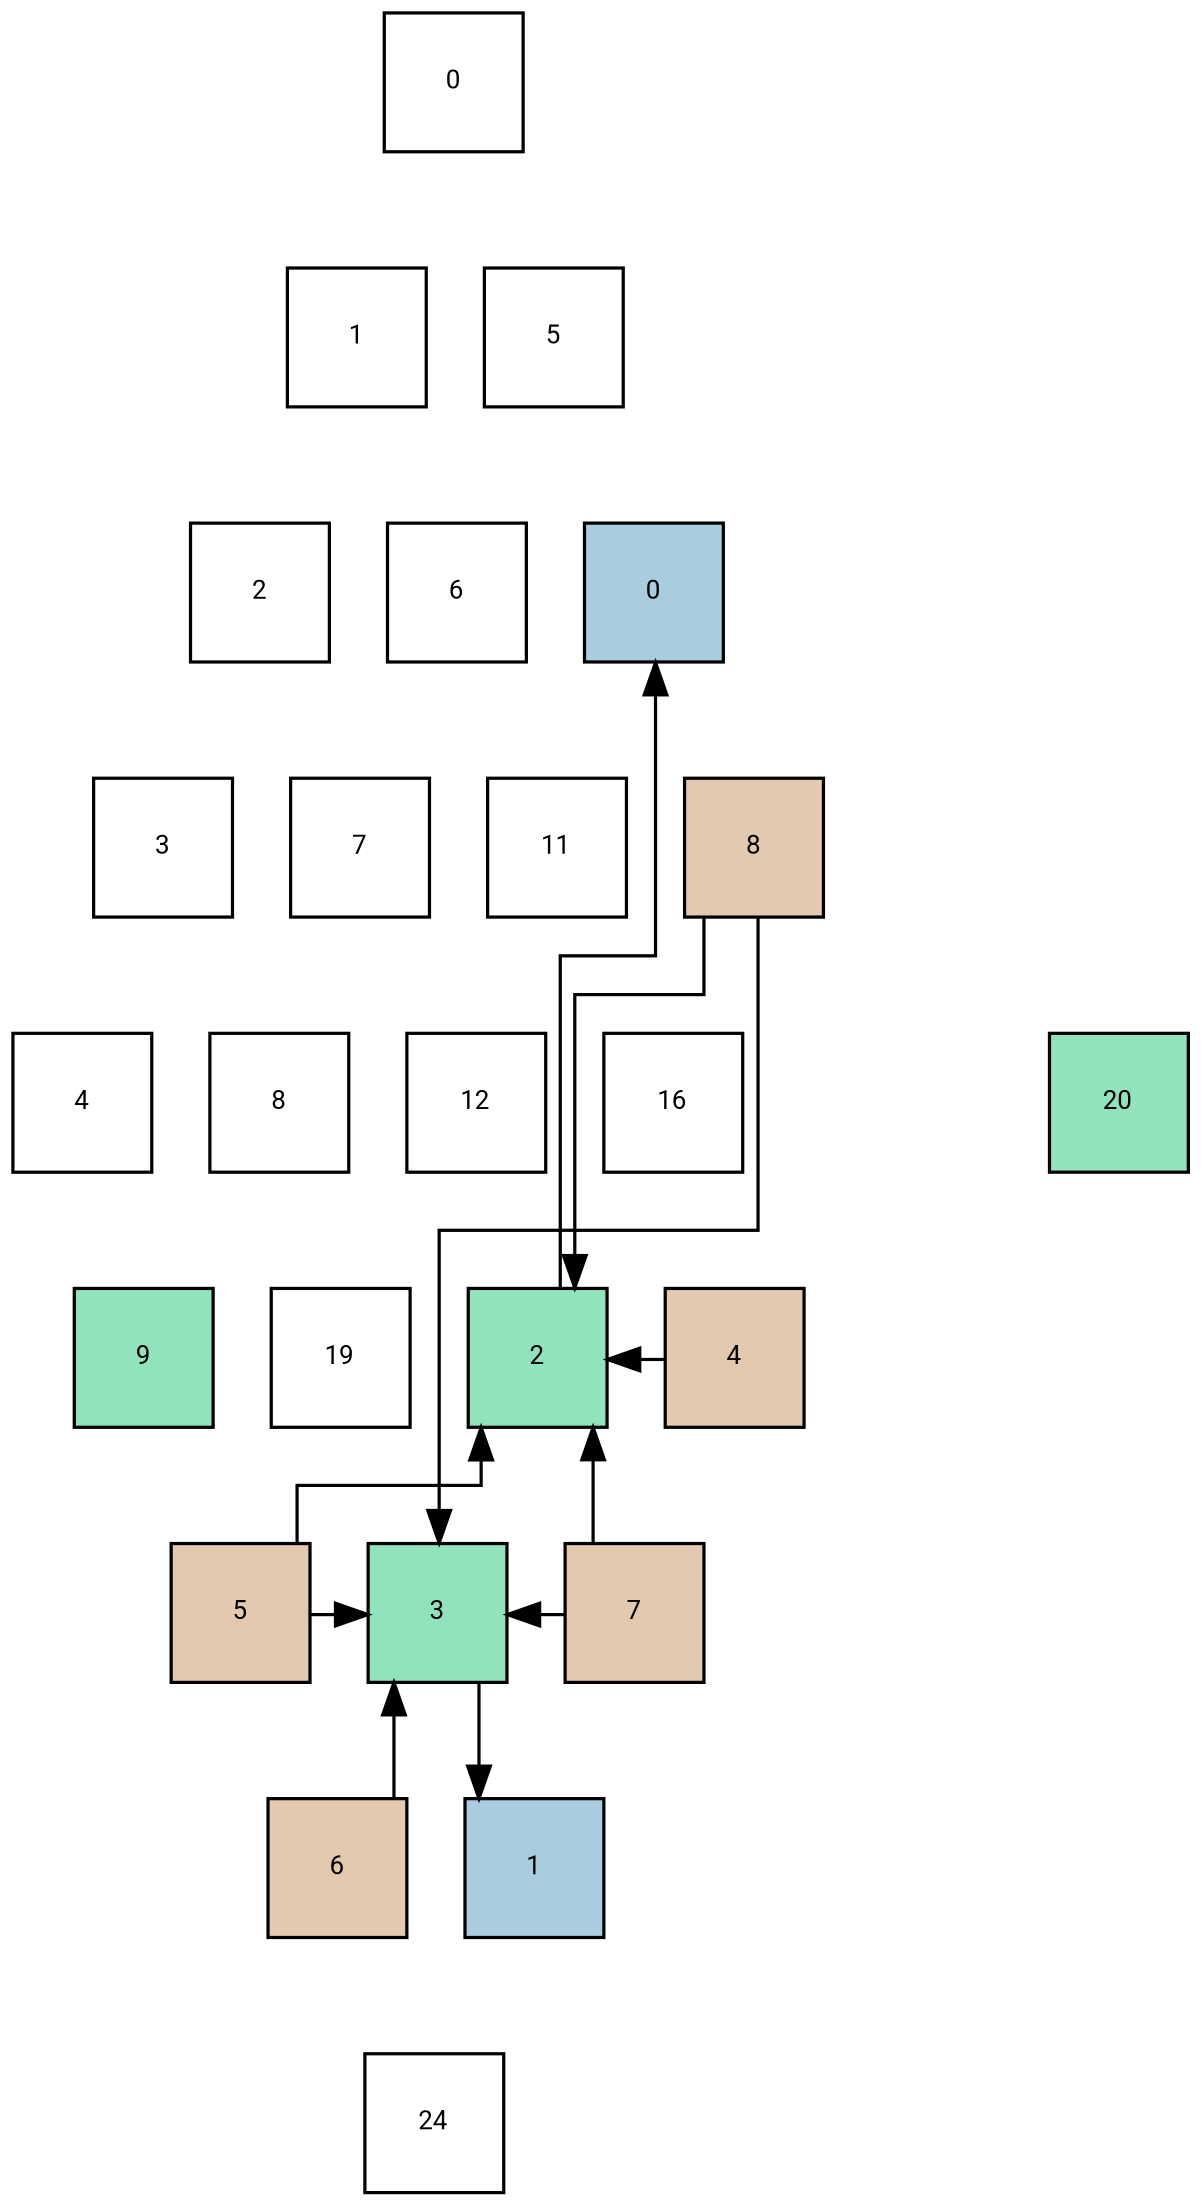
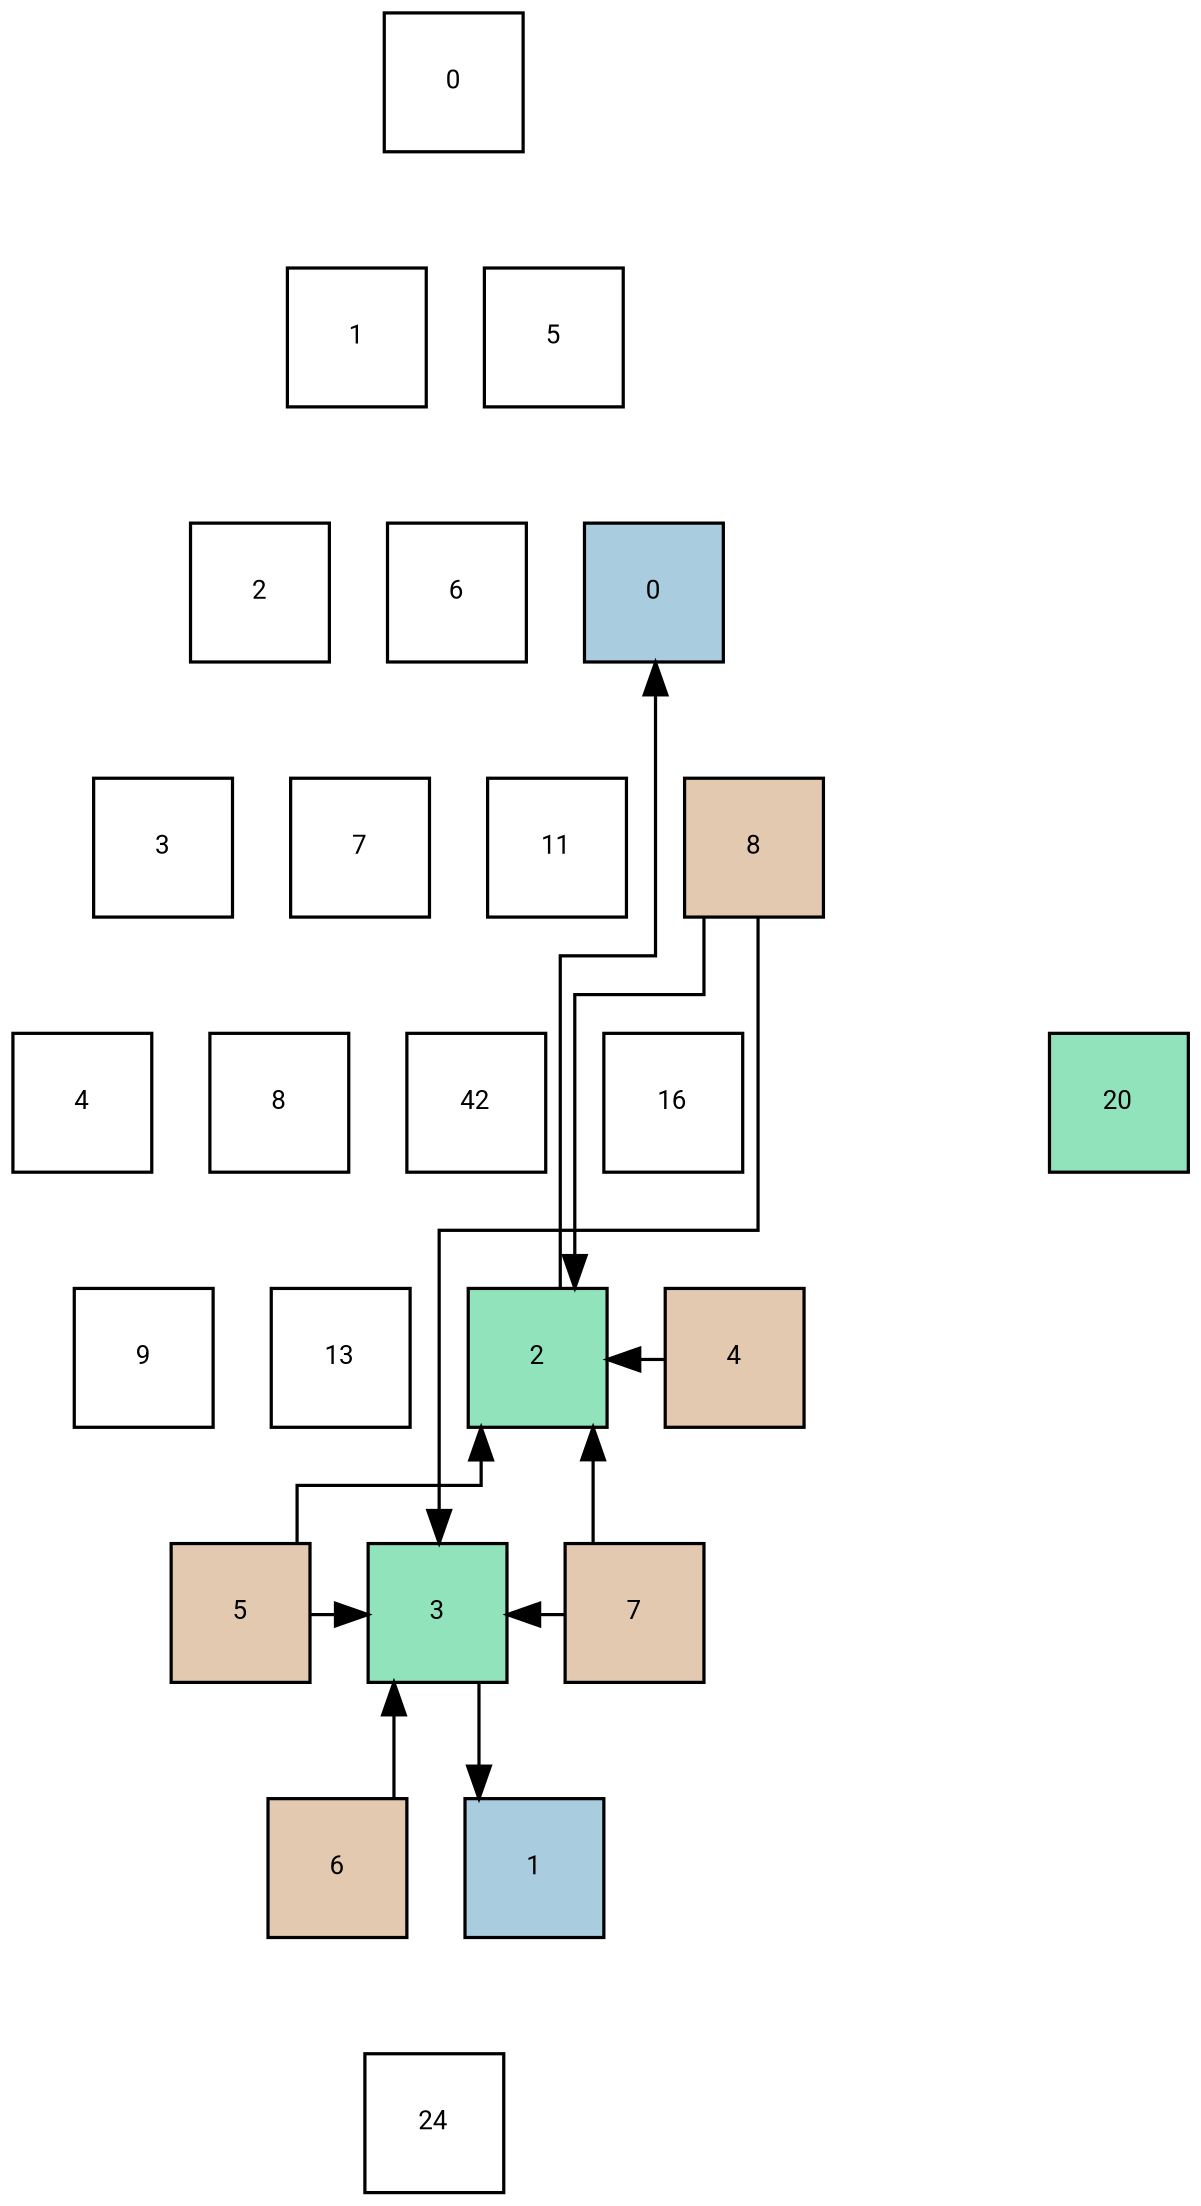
node "12": label "12" -> "42"
node "9": fillcolor #91e3bb -> #ffffff
node "19": label "19" -> "13"
